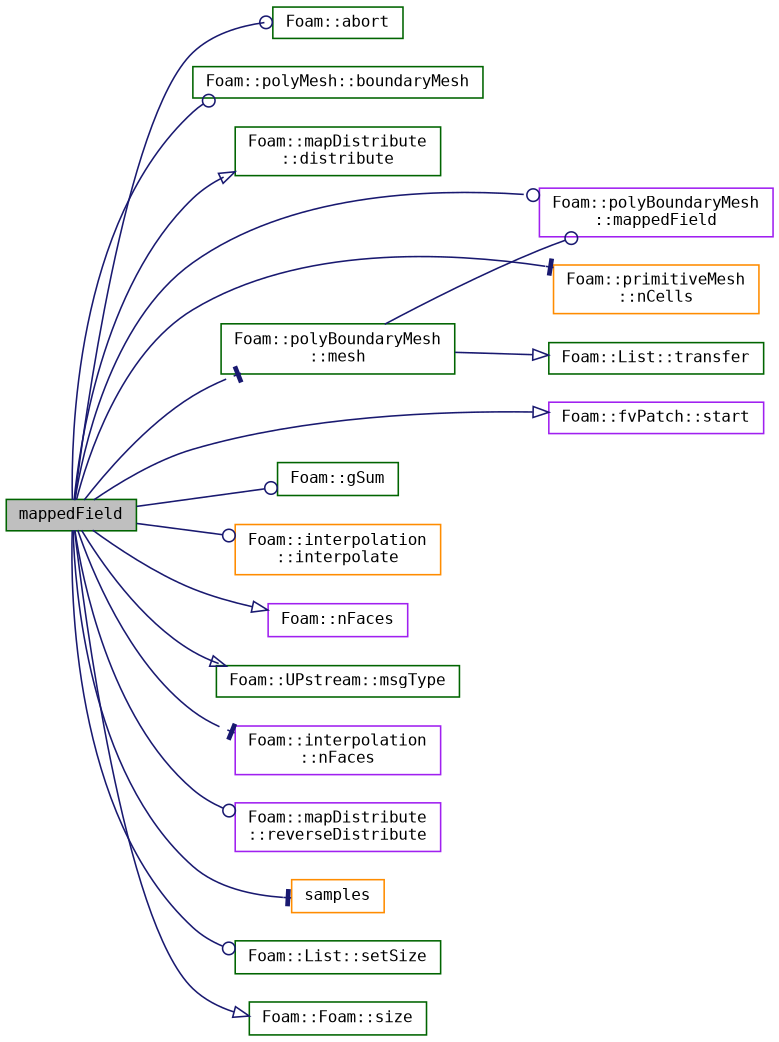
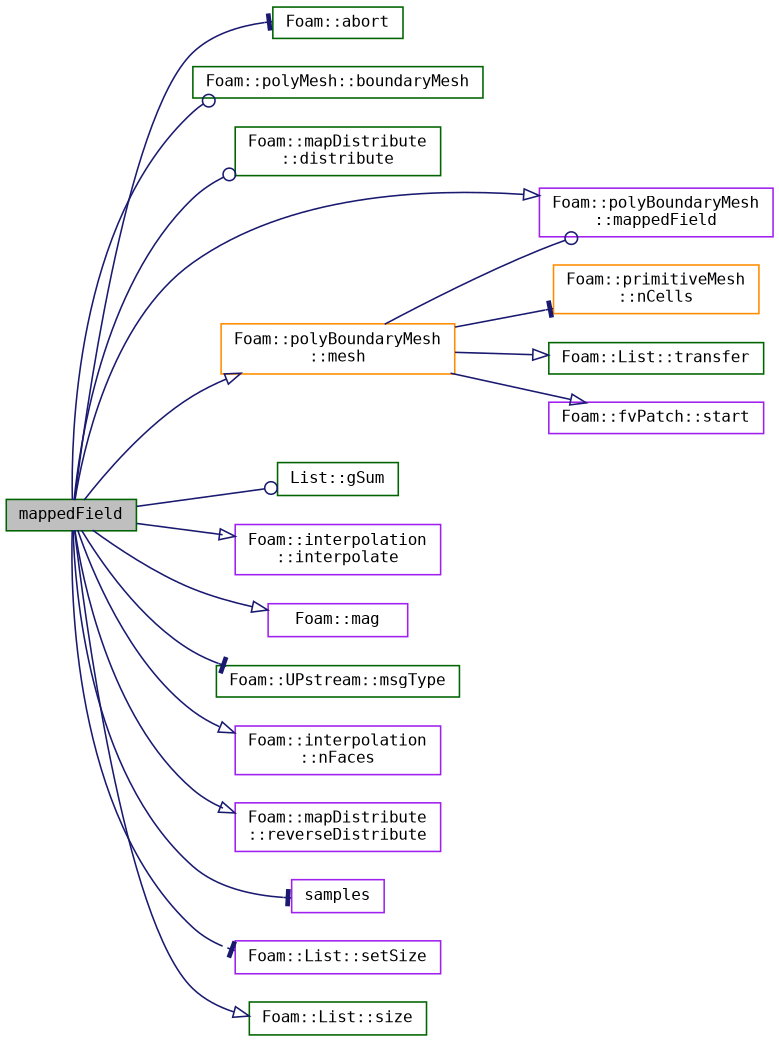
edge "mappedField" -> "Foam::polyBoundaryMesh ::mappedField": arrowhead odot -> onormal
edge "mappedField" -> "Foam::abort": arrowhead odot -> tee
edge "mappedField" -> "Foam::primitiveMesh ::nCells": now "Foam::polyBoundaryMesh ::mesh" -> "Foam::primitiveMesh ::nCells"
edge "mappedField" -> "Foam::mapDistribute ::distribute": arrowhead onormal -> odot
node "Foam::polyBoundaryMesh ::mesh": color darkgreen -> darkorange
edge "mappedField" -> "Foam::fvPatch::start": now "Foam::polyBoundaryMesh ::mesh" -> "Foam::fvPatch::start"
edge "mappedField" -> "Foam::polyBoundaryMesh ::mesh": arrowhead tee -> onormal
node "Foam::gSum": label "Foam::gSum" -> "List::gSum"
edge "mappedField" -> "Foam::interpolation ::interpolate": arrowhead odot -> onormal
node "Foam::interpolation ::interpolate": color darkorange -> purple
edge "mappedField" -> "Foam::UPstream::msgType": arrowhead onormal -> tee
node "Foam::nFaces": label "Foam::nFaces" -> "Foam::mag"
edge "mappedField" -> "Foam::interpolation ::nFaces": arrowhead tee -> onormal
edge "mappedField" -> "Foam::mapDistribute ::reverseDistribute": arrowhead odot -> onormal
edge "mappedField" -> "Foam::List::setSize": arrowhead odot -> tee
node "samples": color darkorange -> purple
node "Foam::List::setSize": color darkgreen -> purple
node "Foam::Foam::size": label "Foam::Foam::size" -> "Foam::List::size"
